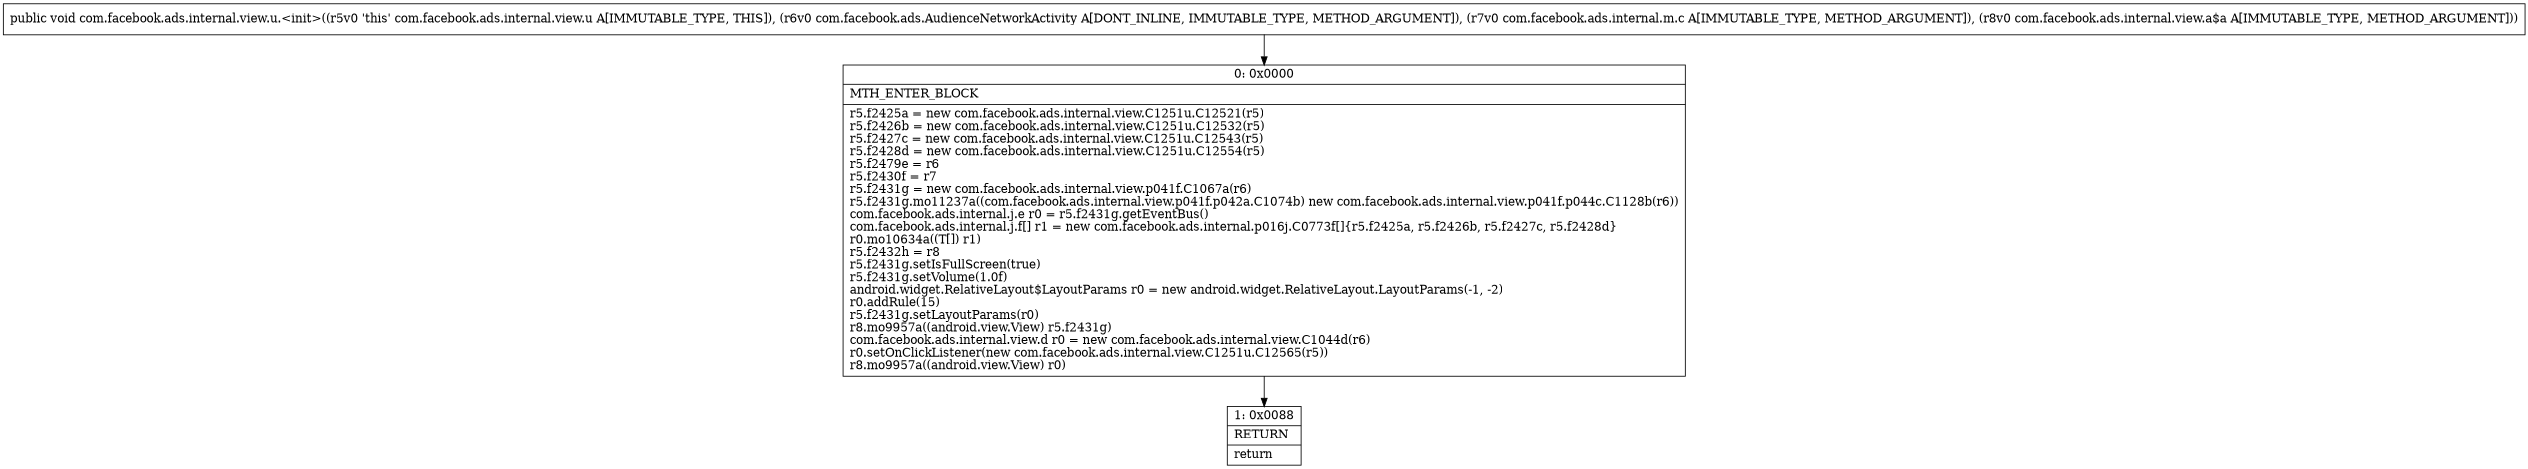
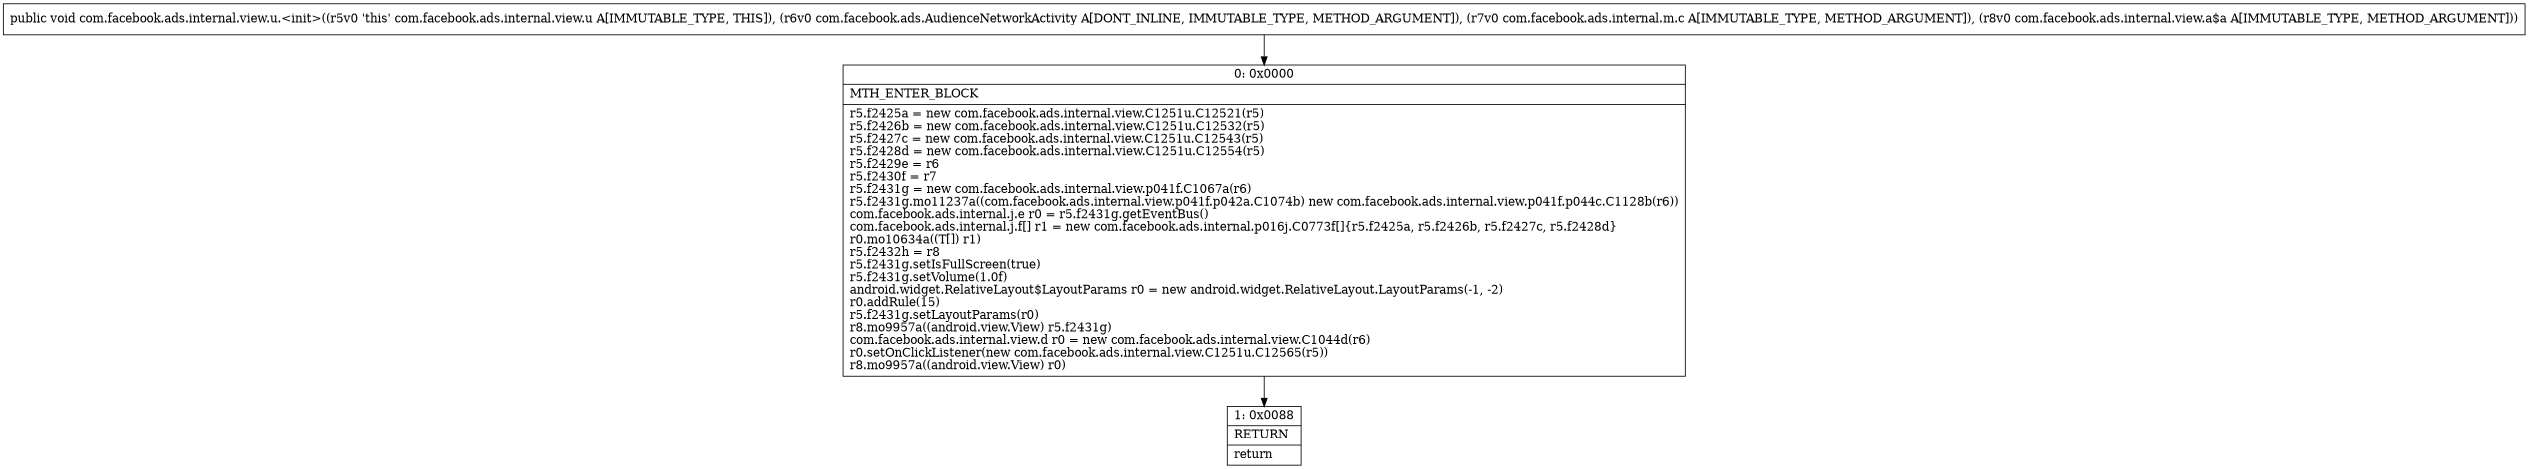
node "0: 0x0000": text "r5.f2479e = r6" -> "r5.f2429e = r6"
